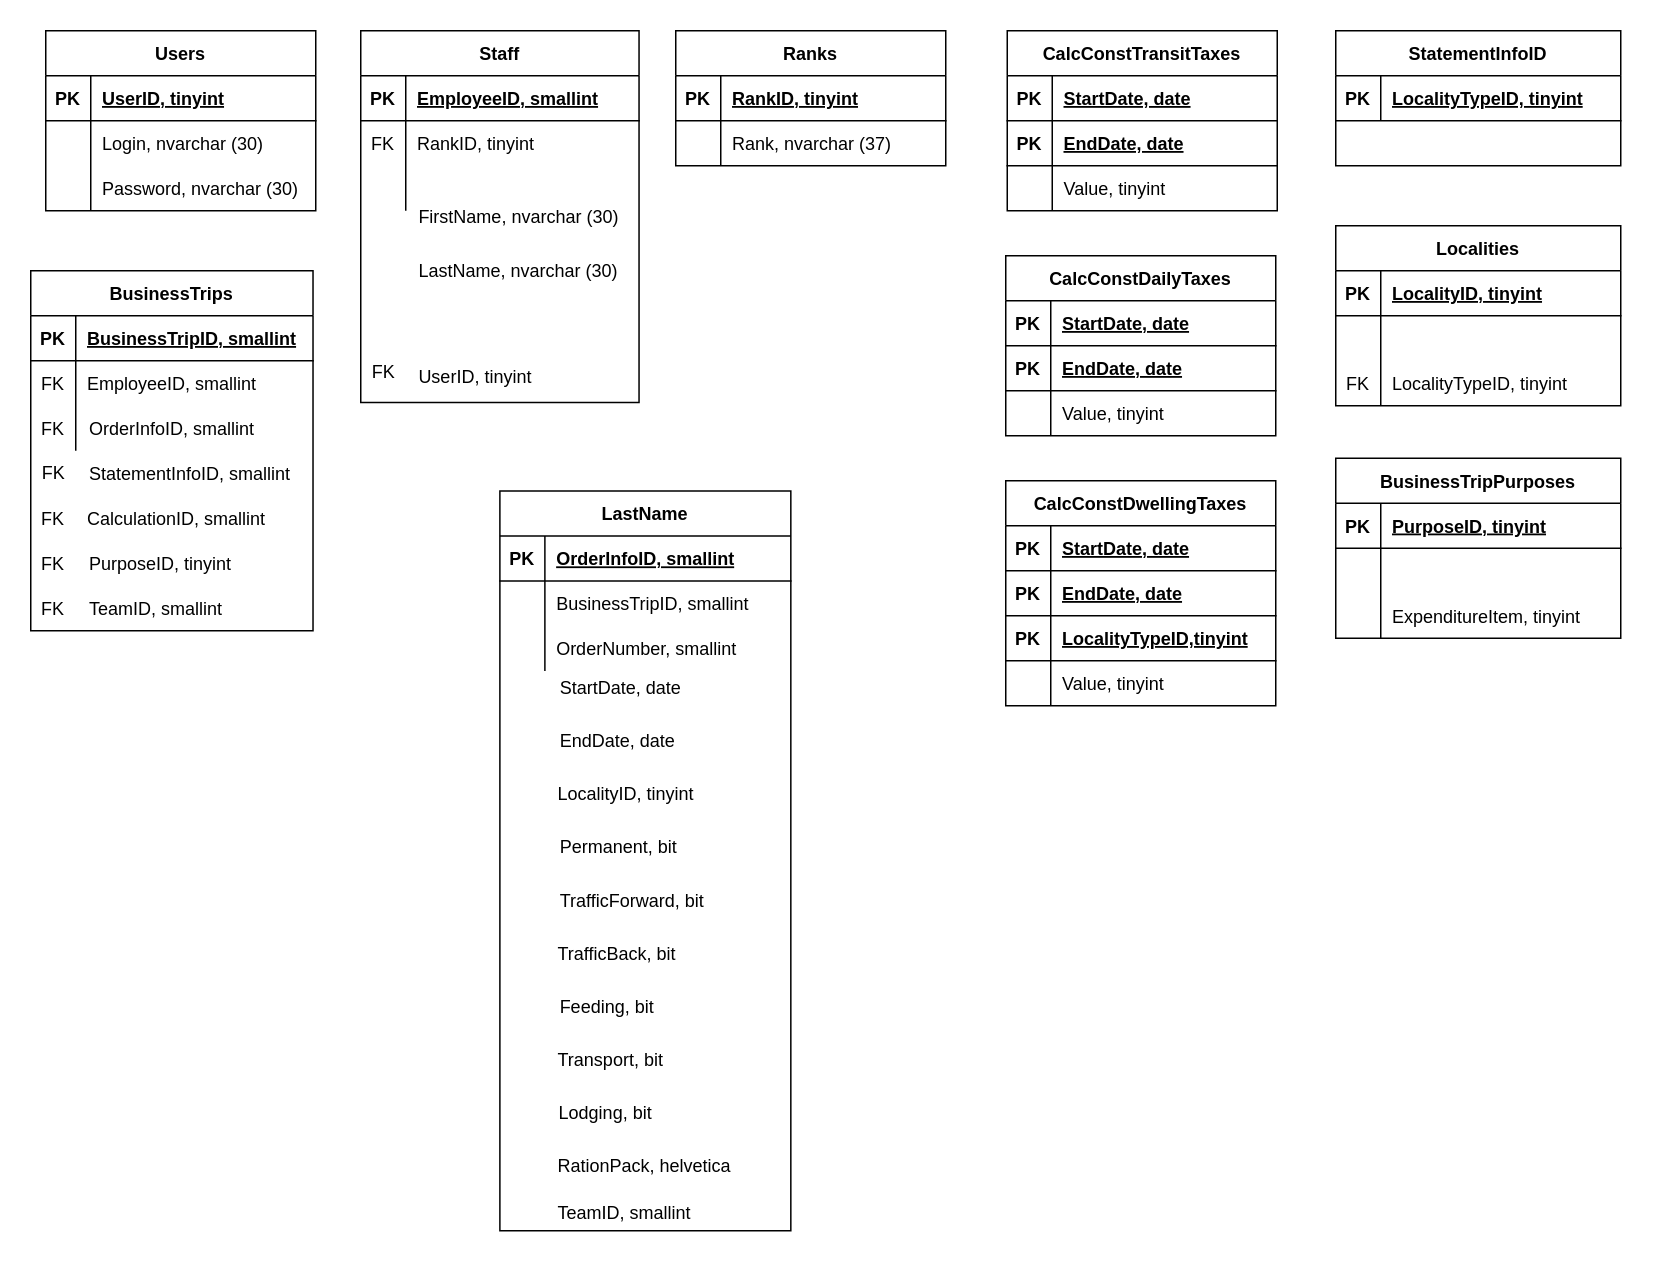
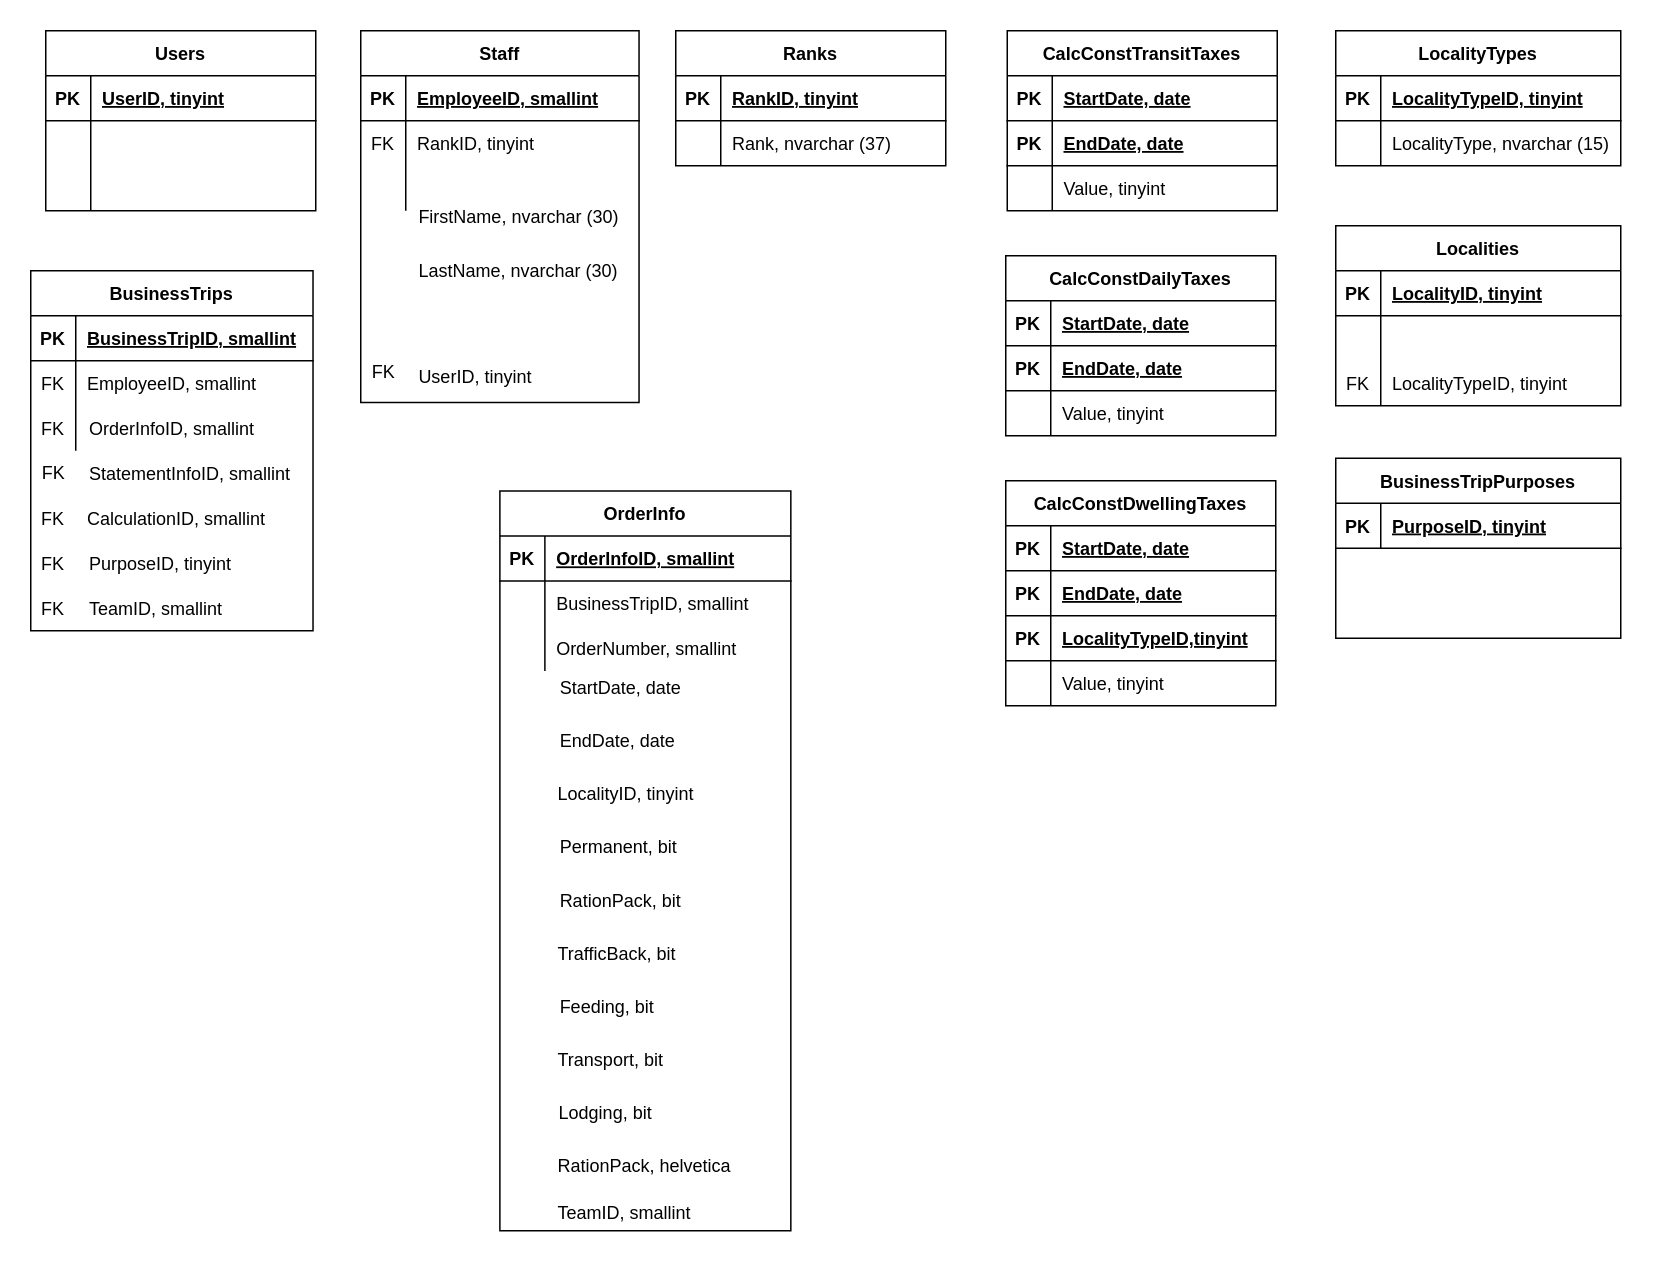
node "StatementInfoID": label "StatementInfoID" -> "LocalityTypes"
node "Login, nvarchar (30)": removed
node "LocalityType, nvarchar (15)": added
node "Password, nvarchar (30)": removed
node "LastName": label "LastName" -> "OrderInfo"
node "ExpenditureItem, tinyint": removed
node "TrafficForward, bit": label "TrafficForward, bit" -> "RationPack, bit"
